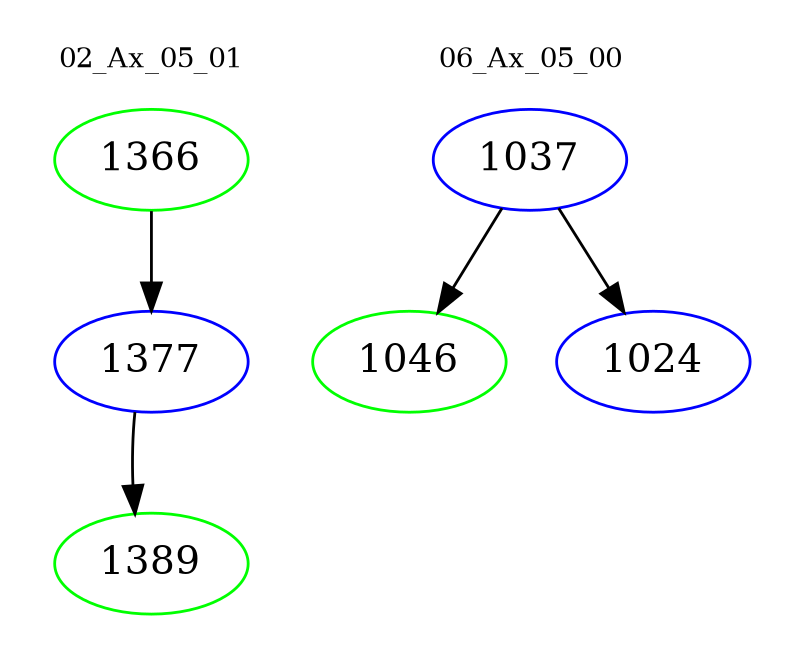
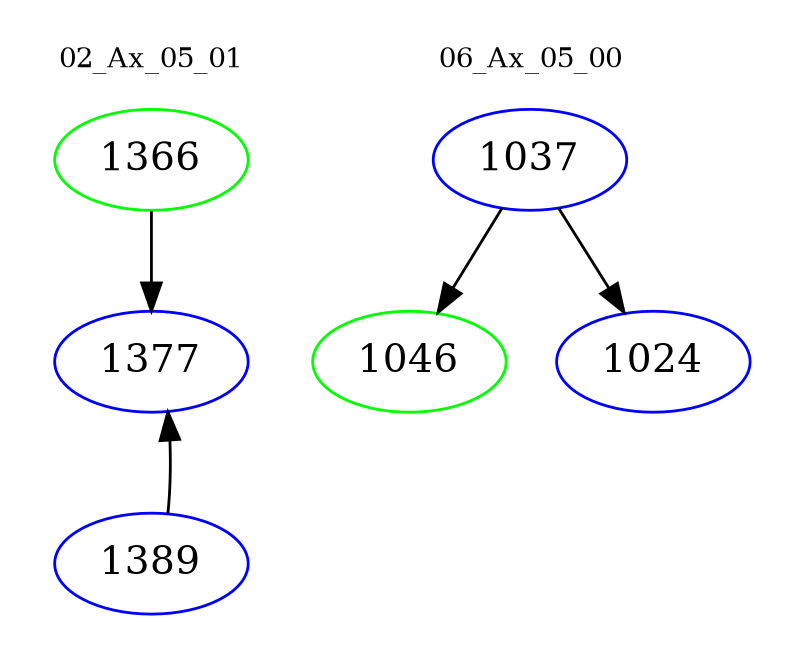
edge "1377" -> "1389": reversed
node "1389": color green -> blue
